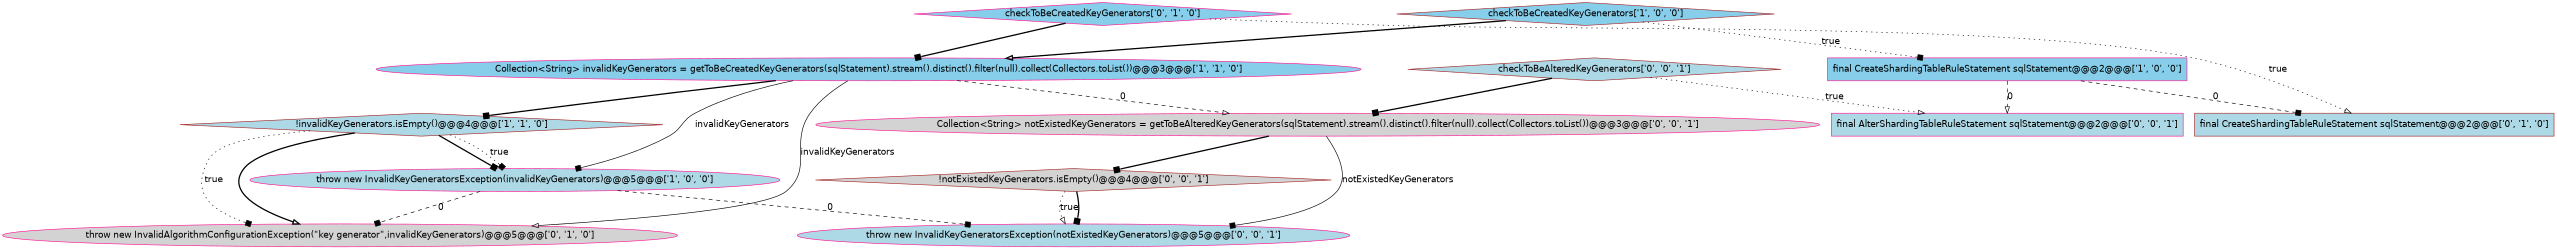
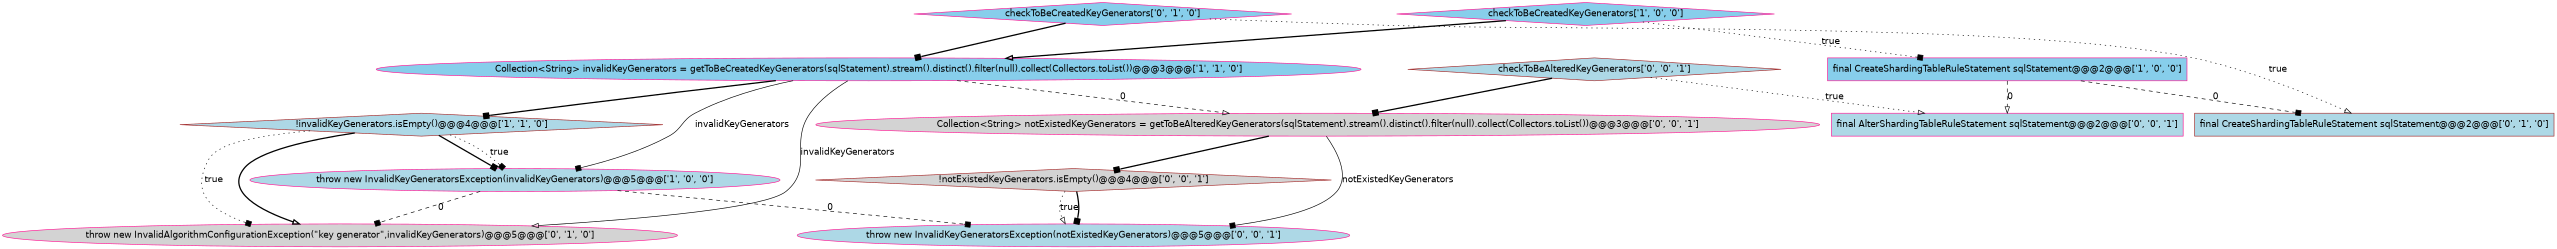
node "checkToBeCreatedKeyGenerators['1', '0', '0']": color brown -> deeppink
